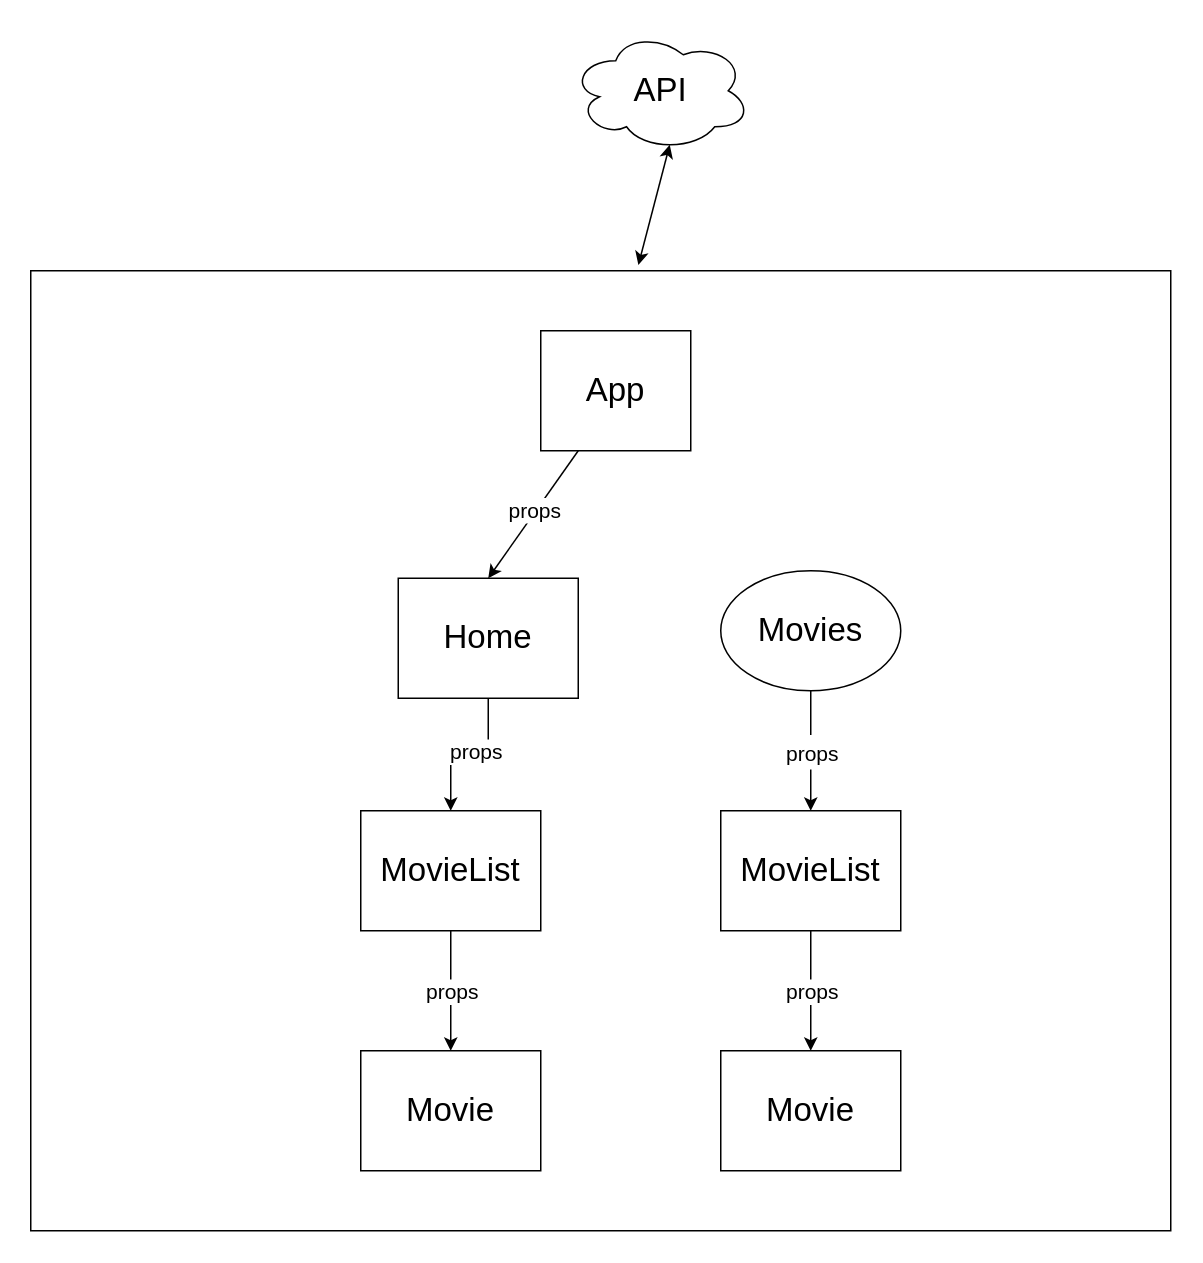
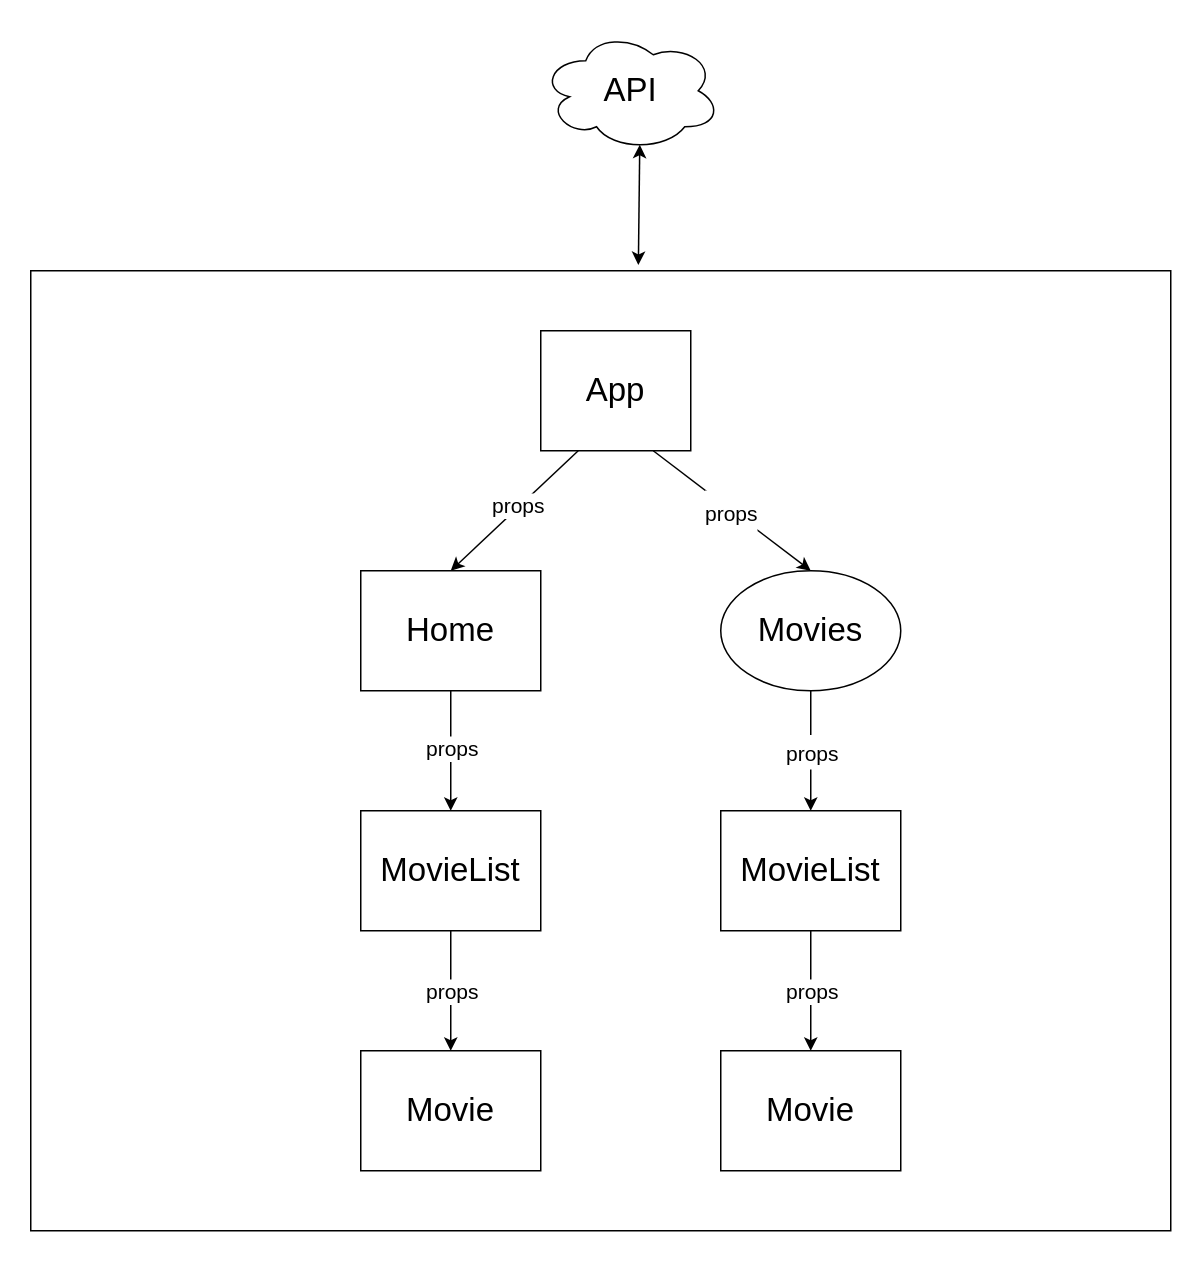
node "API": moved (661, 91) -> (631, 91)
edge "App" -> "Movies": added, label "props"
node "Home": moved (488, 638) -> (451, 631)
